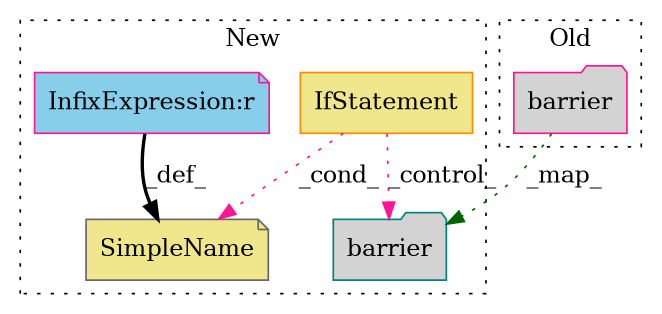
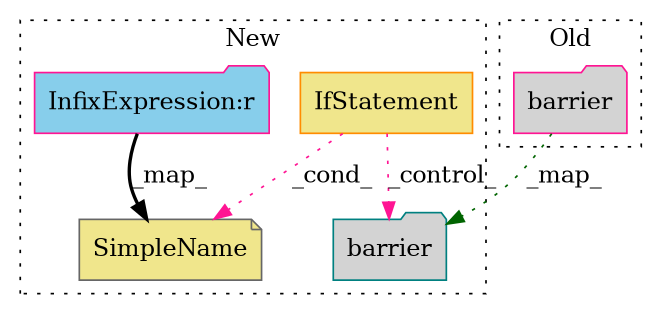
node "InfixExpression:r": shape note -> folder
edge "InfixExpression:r" -> "SimpleName": label "_def_" -> "_map_"
